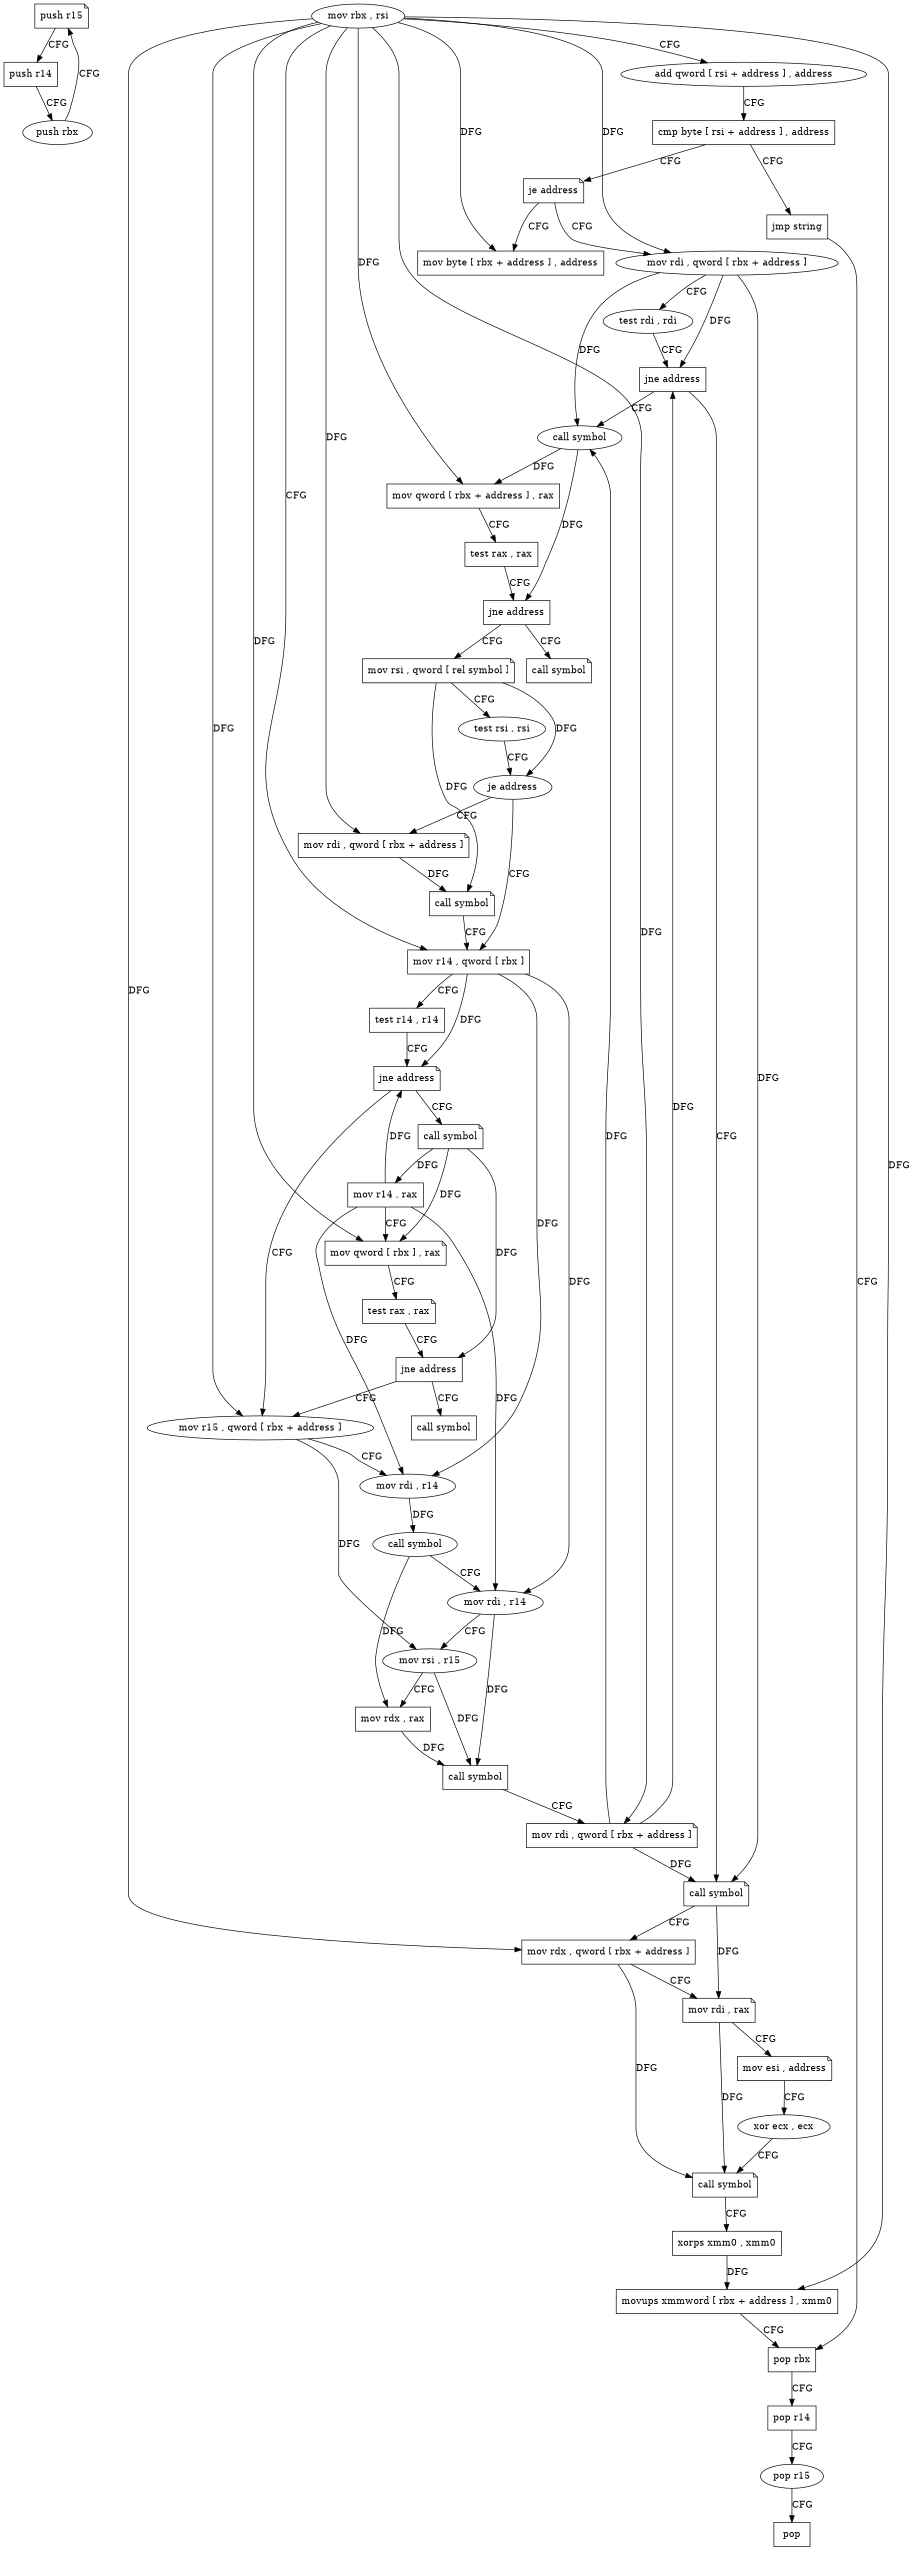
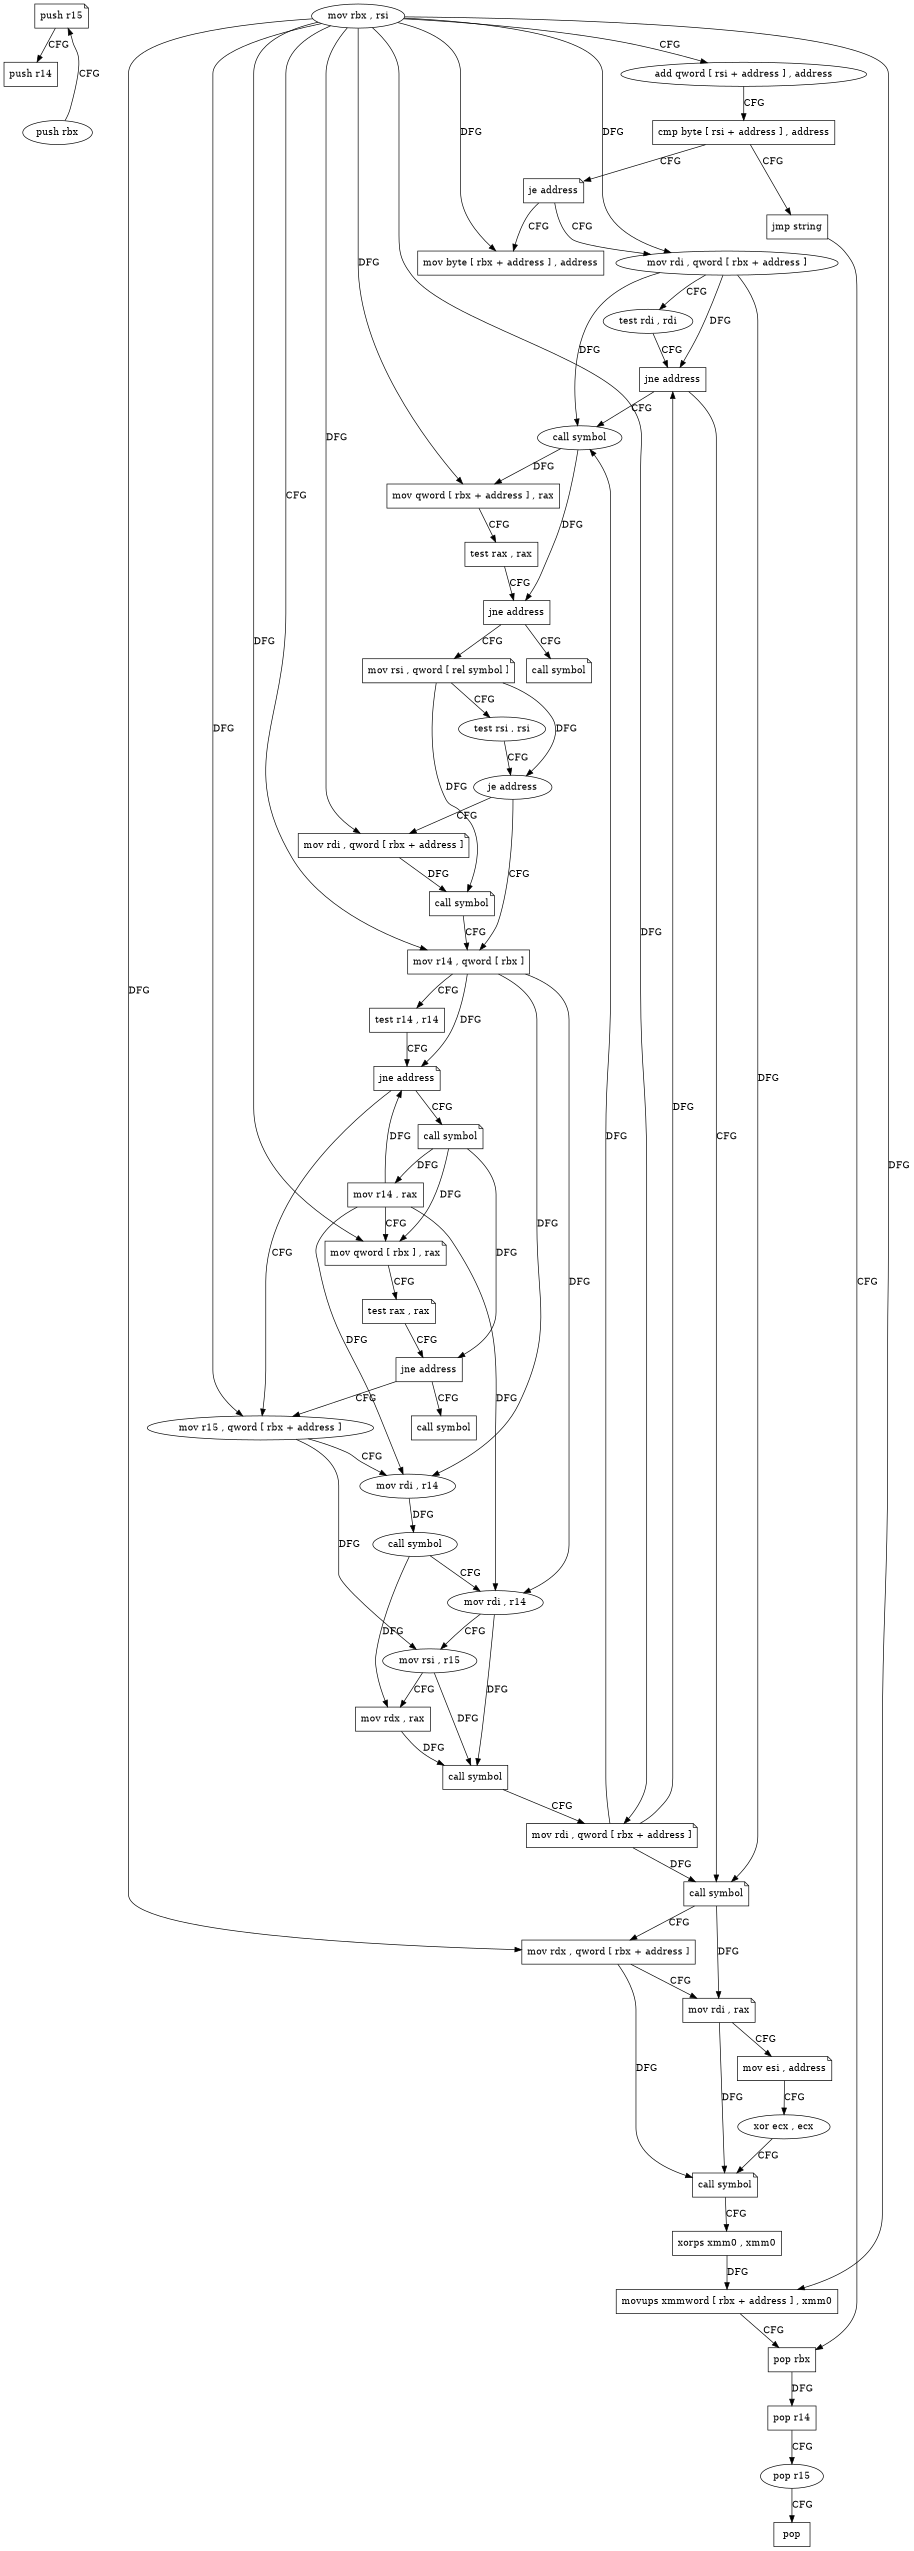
edge "push r14" -> "push rbx": removed, label "CFG"
edge "pop rbx" -> "pop r14": label "CFG" -> "DFG"
